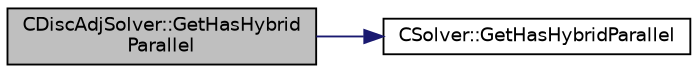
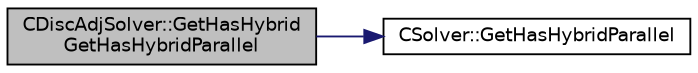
node "CDiscAdjSolver::GetHasHybrid Parallel": label "CDiscAdjSolver::GetHasHybrid Parallel" -> "CDiscAdjSolver::GetHasHybrid GetHasHybridParallel"
